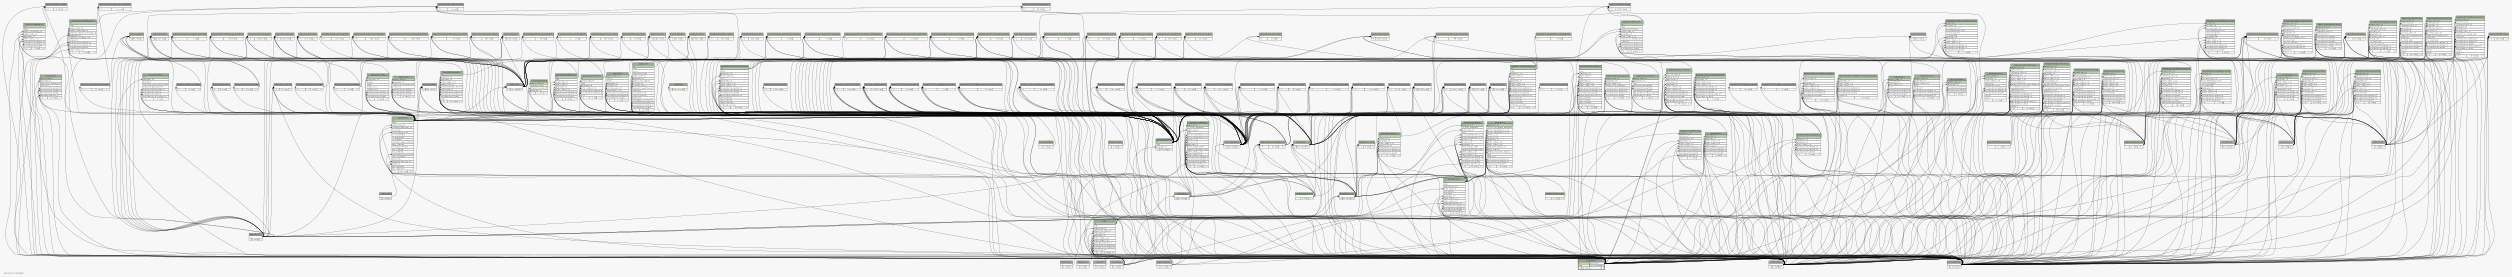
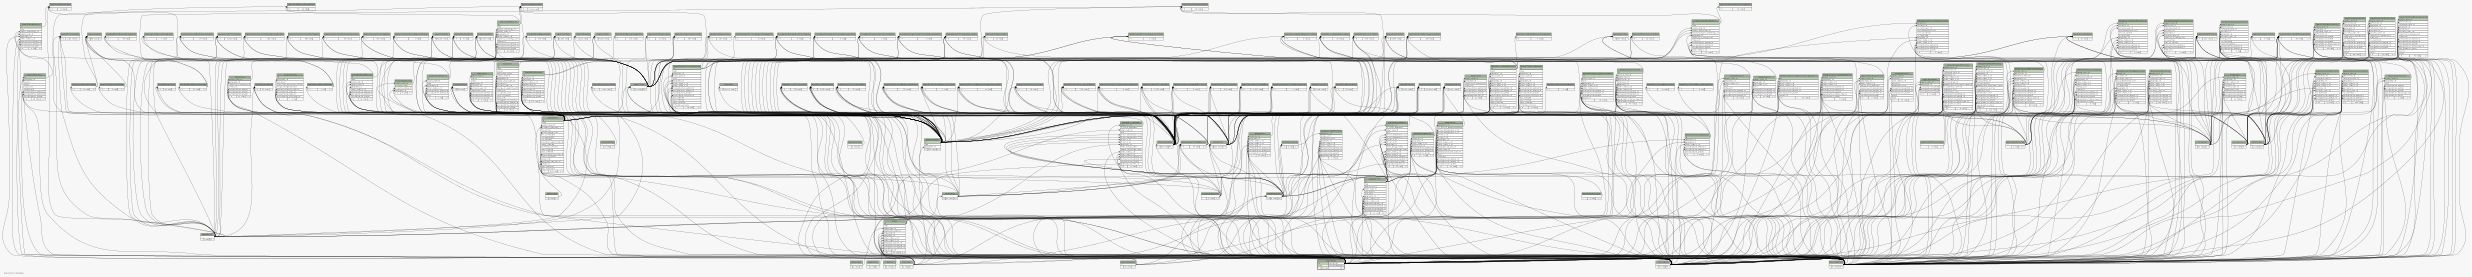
node "SupplySalesShareMeasurePackages": removed
edge "OtherIndexes" -> "BlendNodeBlendMeasures": removed
